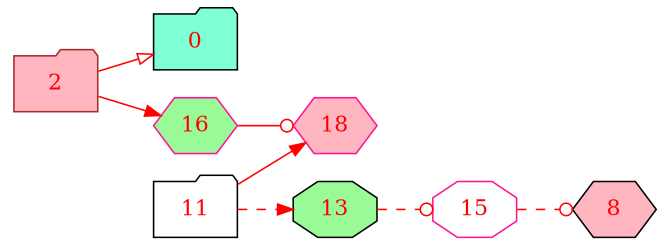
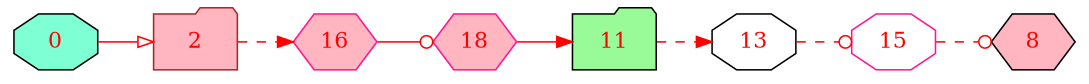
node "0": shape folder -> octagon
edge "2" -> "0": reversed
edge "2" -> "16": style solid -> dashed
node "16": fillcolor palegreen -> lightpink
edge "11" -> "18": reversed
node "11": fillcolor white -> palegreen
node "13": fillcolor palegreen -> white
